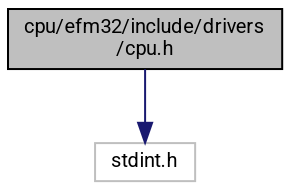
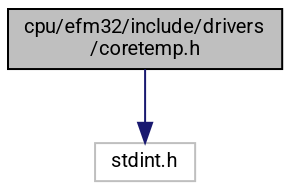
node "cpu/efm32/include/drivers /cpu.h": label "cpu/efm32/include/drivers /cpu.h" -> "cpu/efm32/include/drivers /coretemp.h"
